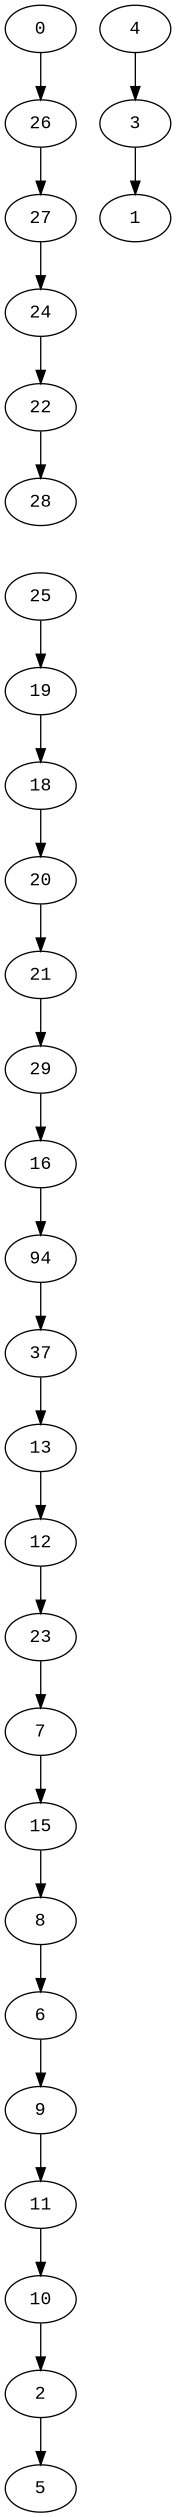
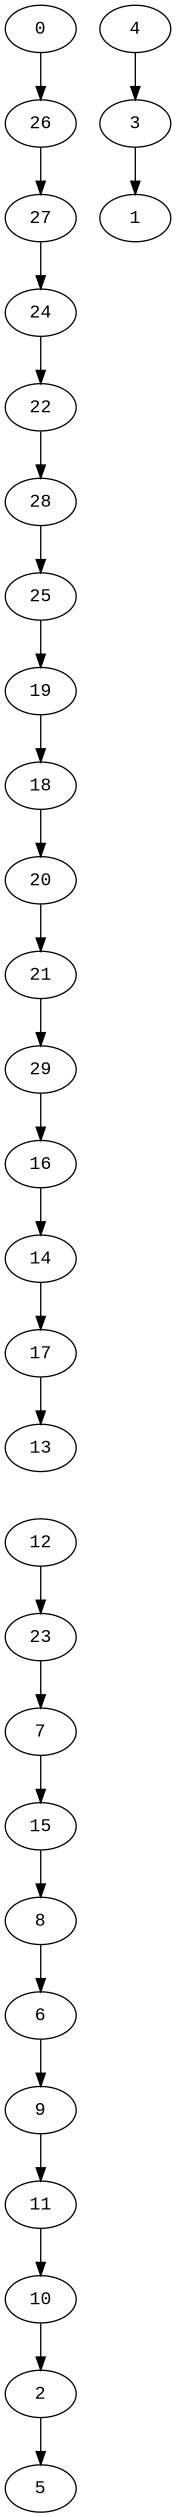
edge "28" -> "25": added
node "94": label "94" -> "14"
node "37": label "37" -> "17"
edge "13" -> "12": removed
